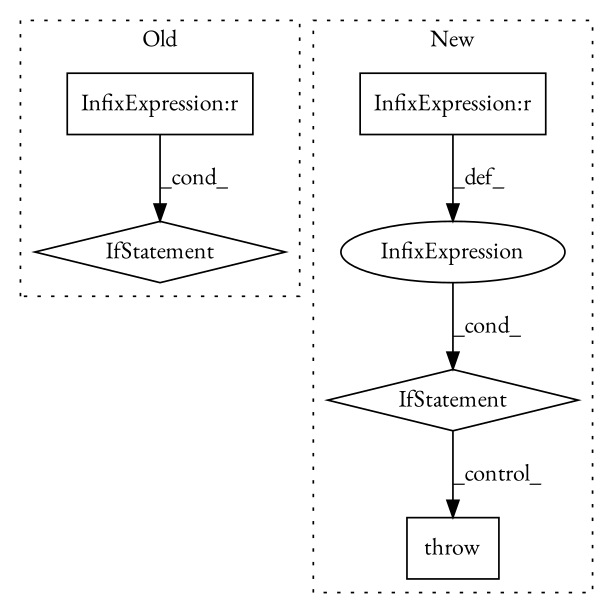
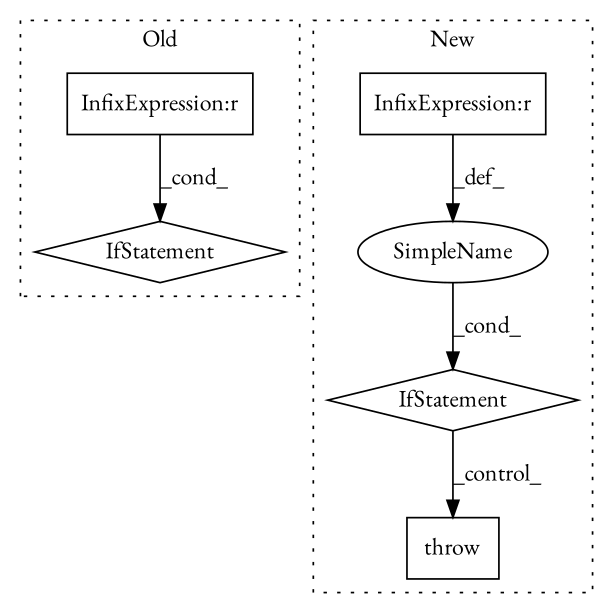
node "InfixExpression": label "InfixExpression" -> "SimpleName"
